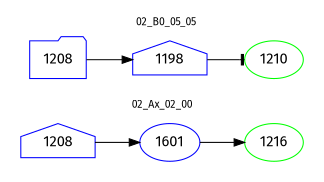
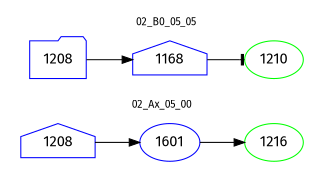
node "1198": label "1198" -> "1168"
cluster "02_Ax_02_00": label "02_Ax_02_00" -> "02_Ax_05_00"
